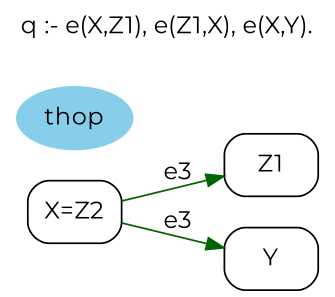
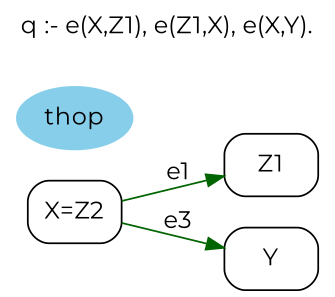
edge "X=Z2" -> "Z1": label "e3" -> "e1"
